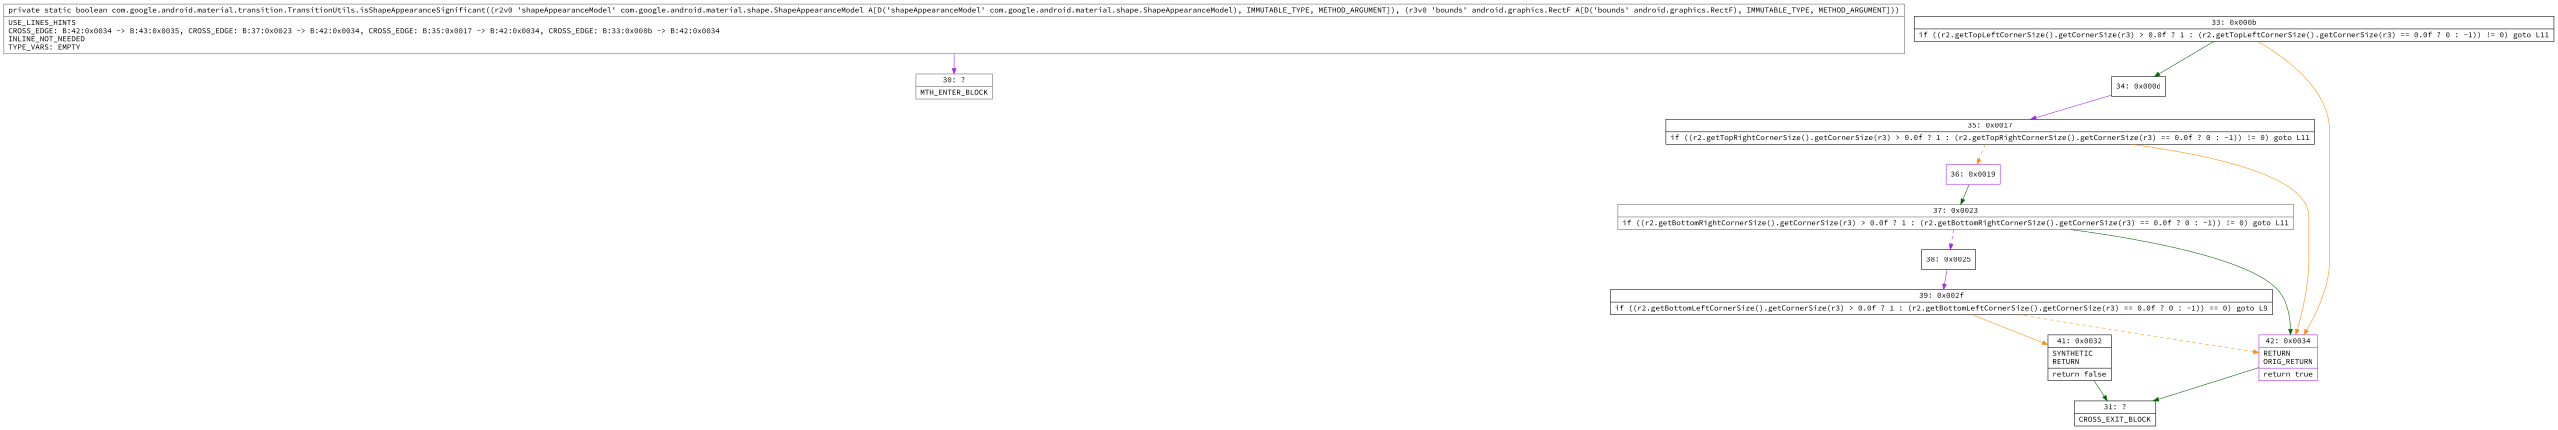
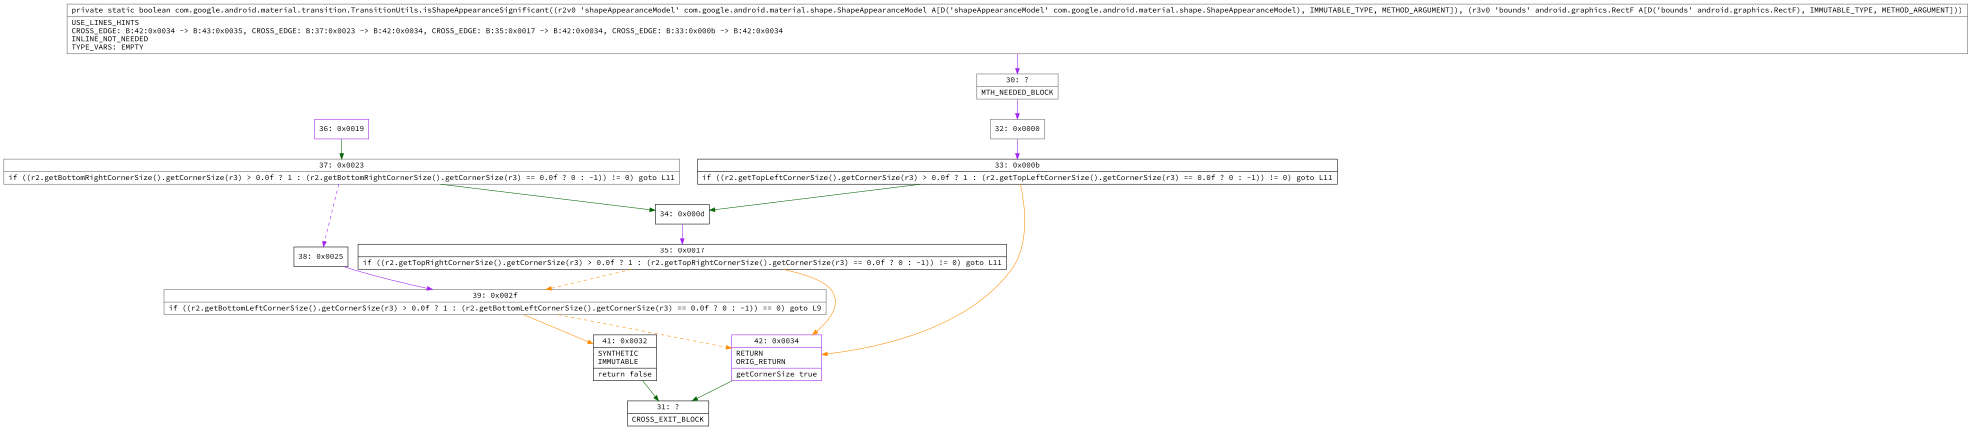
node "30: ?": text "MTH_ENTER_BLOCK" -> "MTH_NEEDED_BLOCK"
node "32: 0x0000": added
edge "35: 0x0017" -> "36: 0x0019": now "35: 0x0017" -> "39: 0x002f"
edge "37: 0x0023" -> "42: 0x0034": now "37: 0x0023" -> "34: 0x000d"
node "39: 0x002f": color black -> gray40
node "41: 0x0032": text "RETURN" -> "IMMUTABLE"
node "42: 0x0034": text "return true" -> "getCornerSize true"
